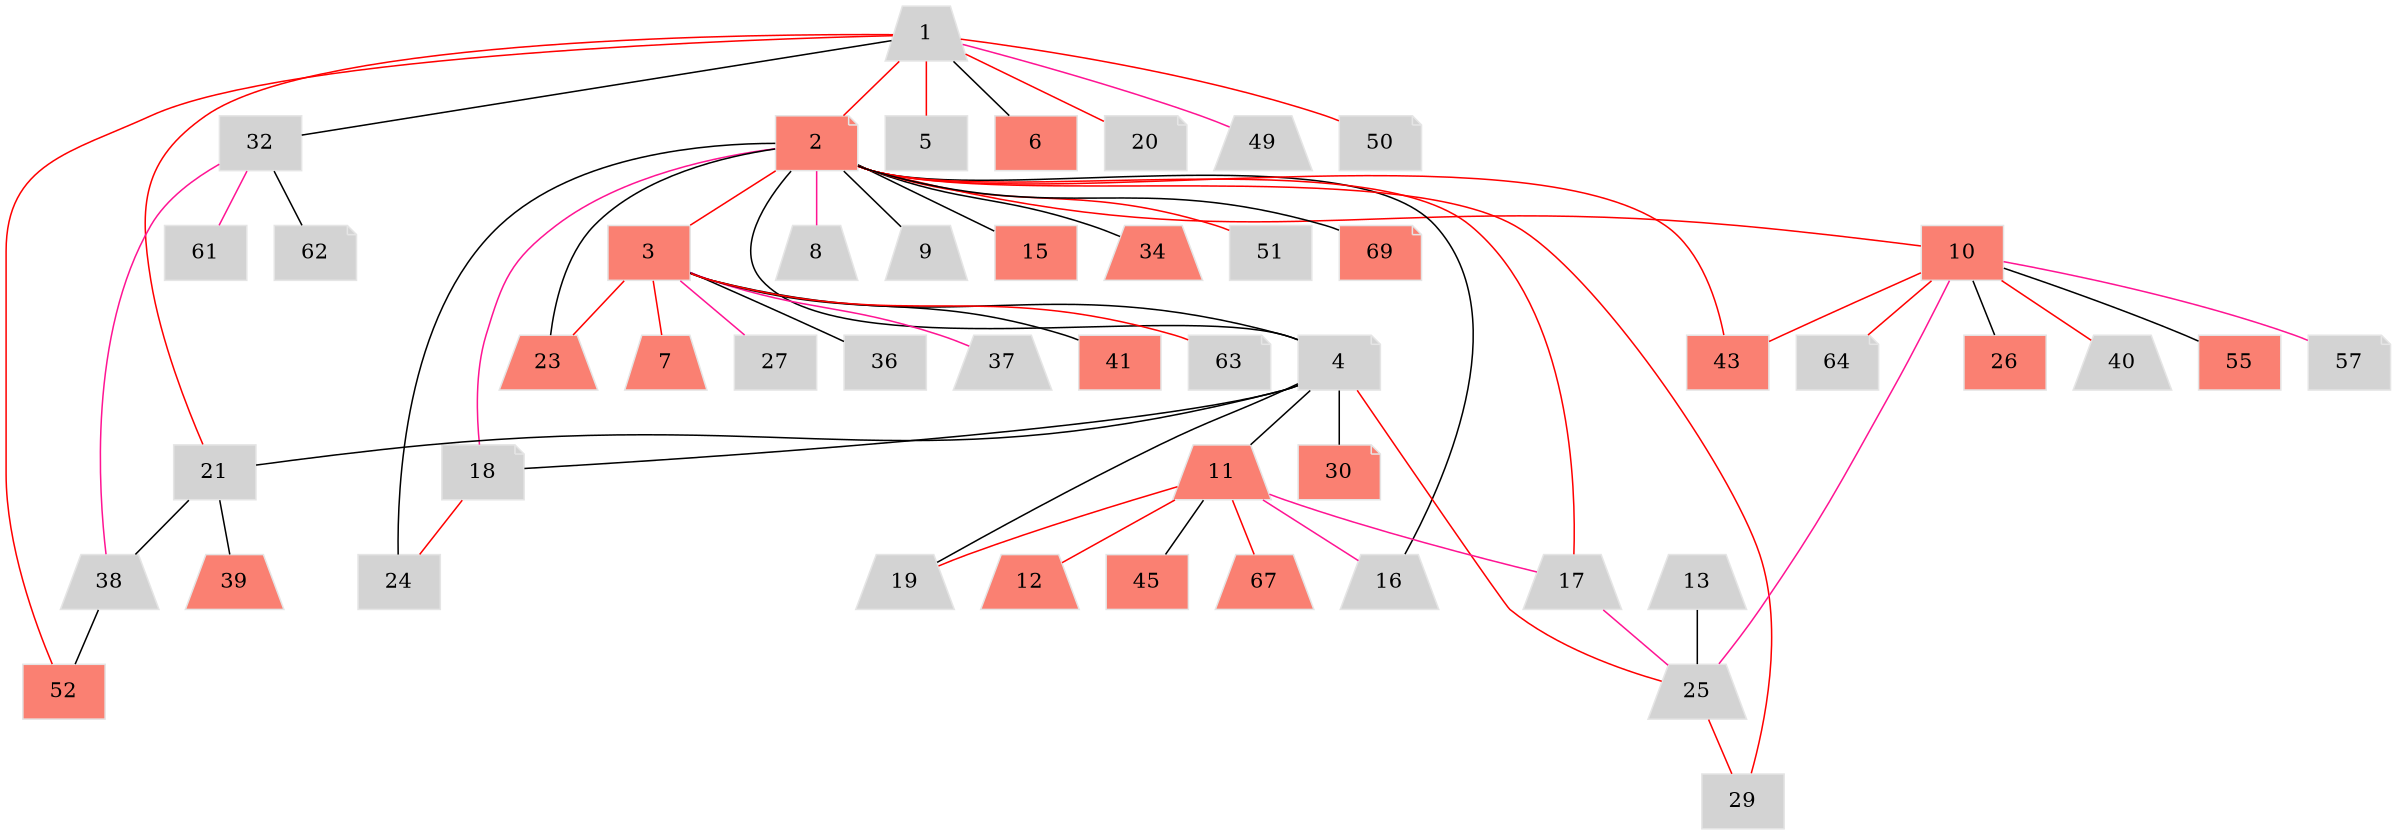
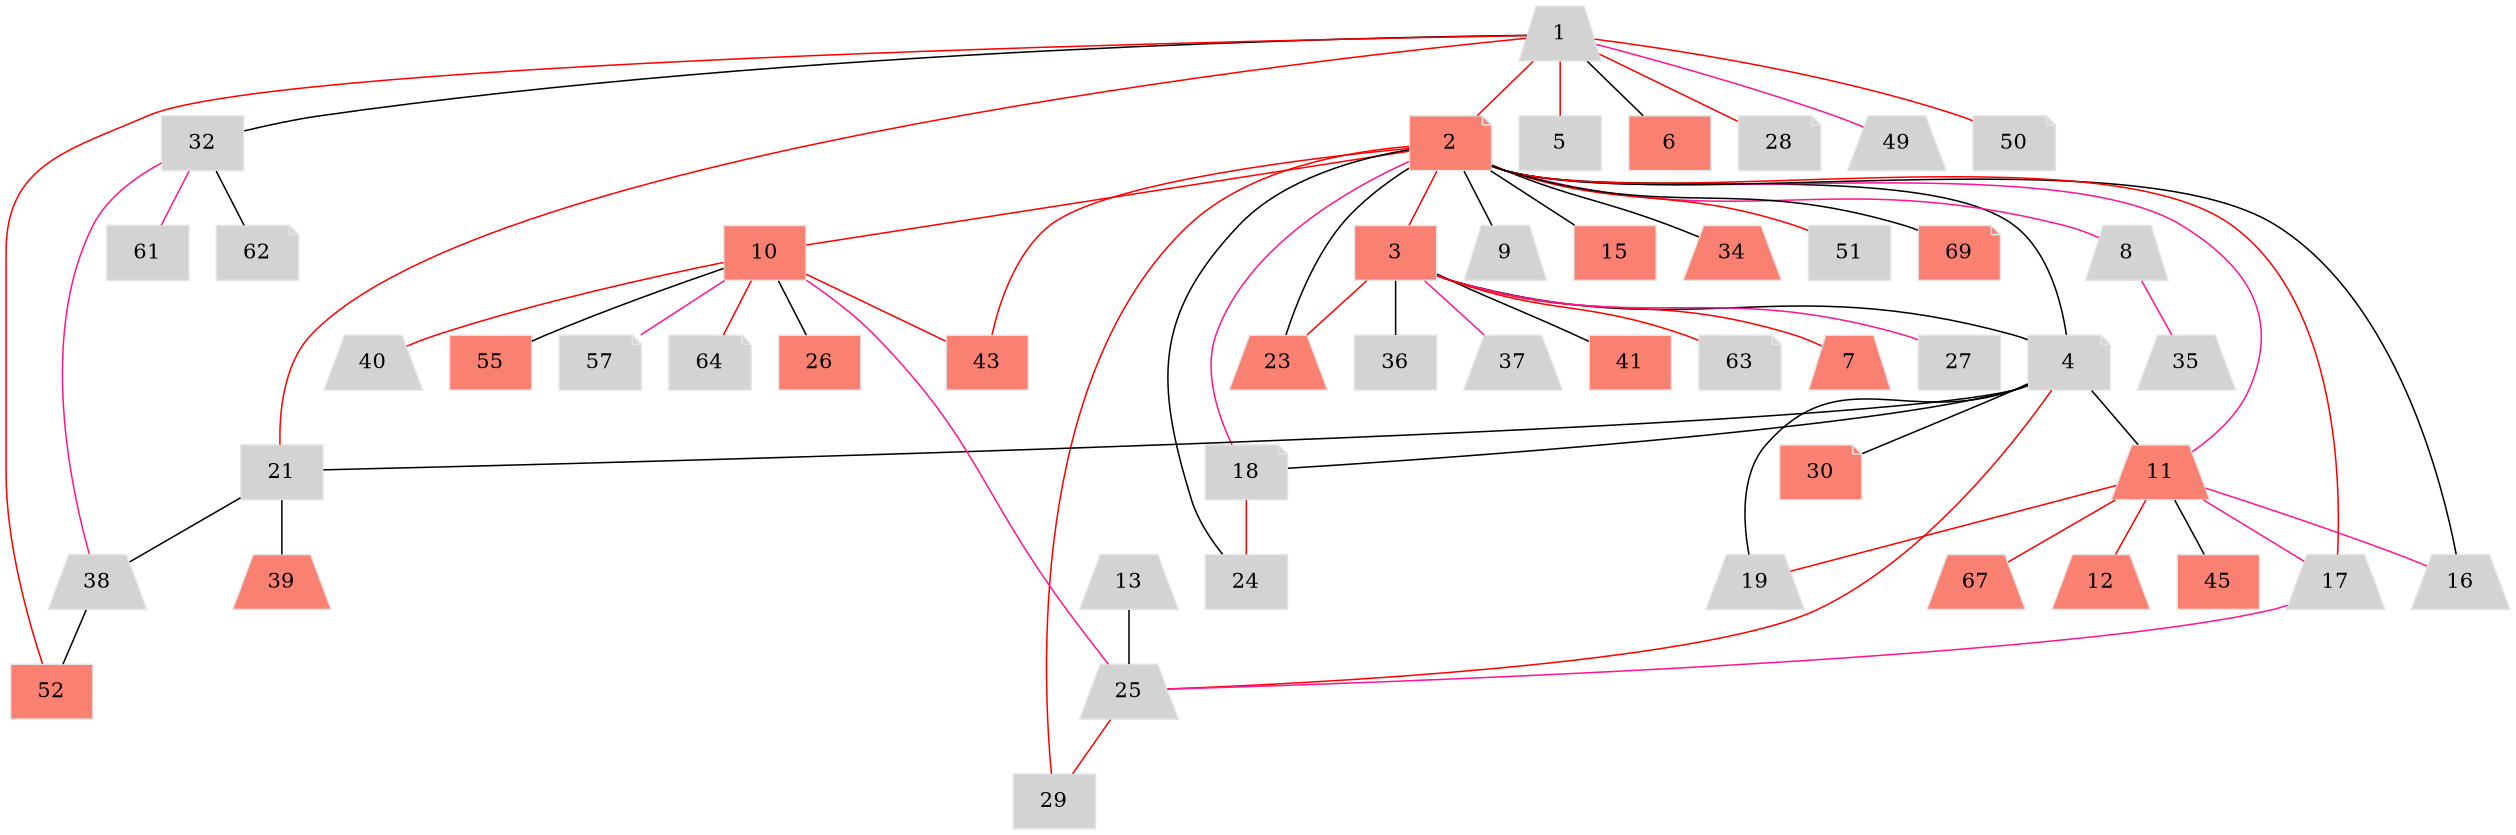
node "20": label "20" -> "28"
edge "2" -- "11": added
node "35": added
